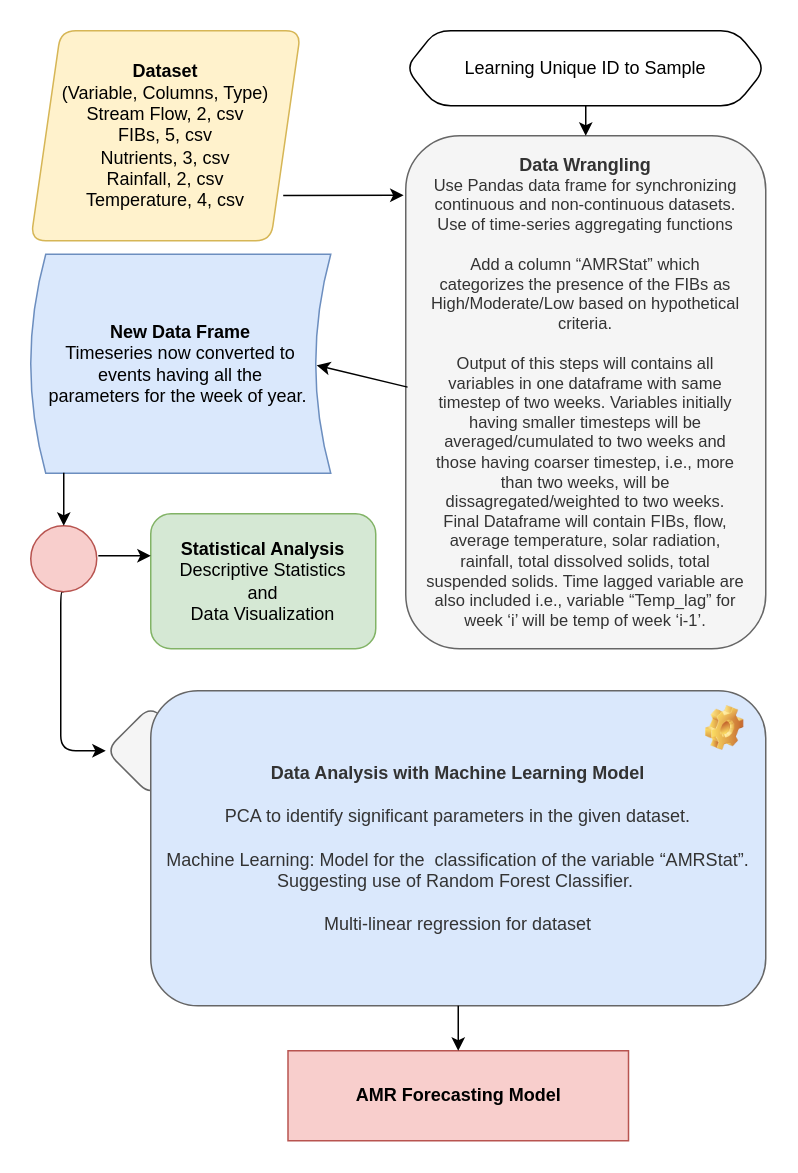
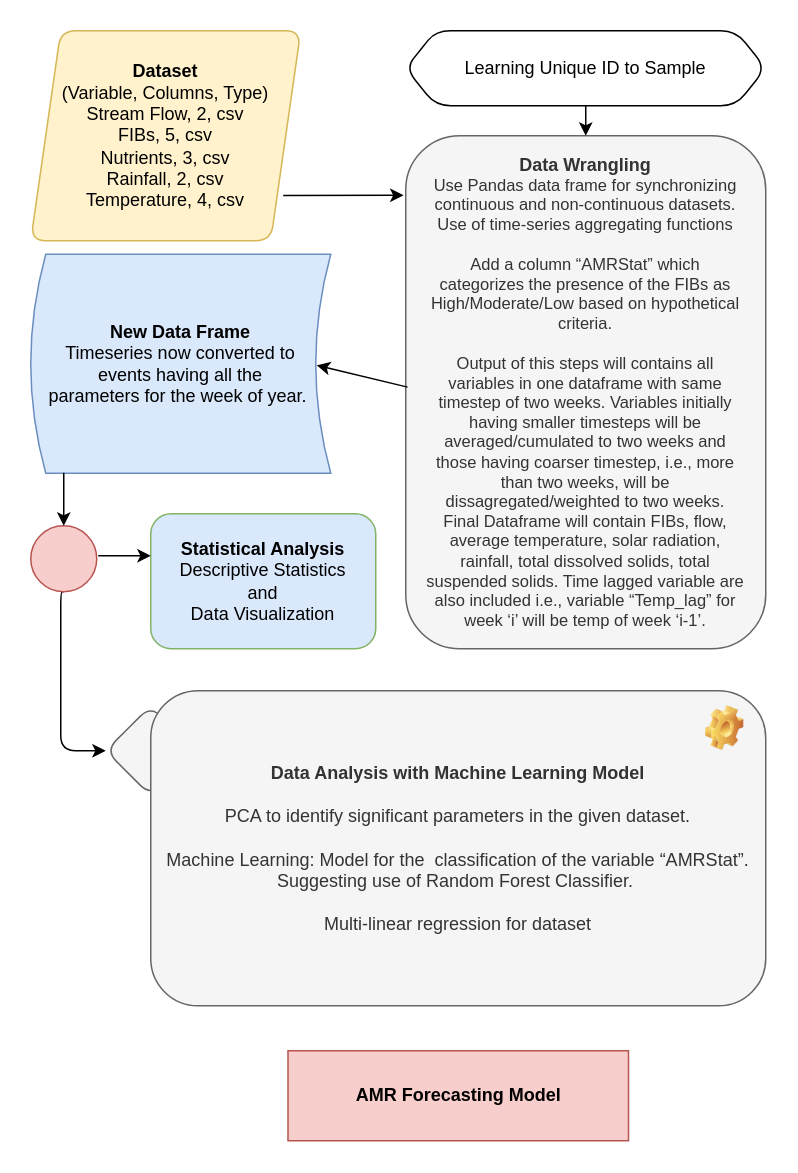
node "Statistical Analysis Descriptive Statistics and Data Visualization": fillcolor #d5e8d4 -> #dae8fc
node "Data Analysis with Machine Learning Model PCA to identify significant parameters in the given dataset. Machine Learning: Model for the classification of the variable “AMRStat”. Suggesting use of Random Forest Classifier. Multi-linear regression for dataset": fillcolor #dae8fc -> #f5f5f5
edge "Data Analysis with Machine Learning Model PCA to identify significant parameters in the given dataset. Machine Learning: Model for the classification of the variable “AMRStat”. Suggesting use of Random Forest Classifier. Multi-linear regression for dataset" -> "AMR Forecasting Model": removed
